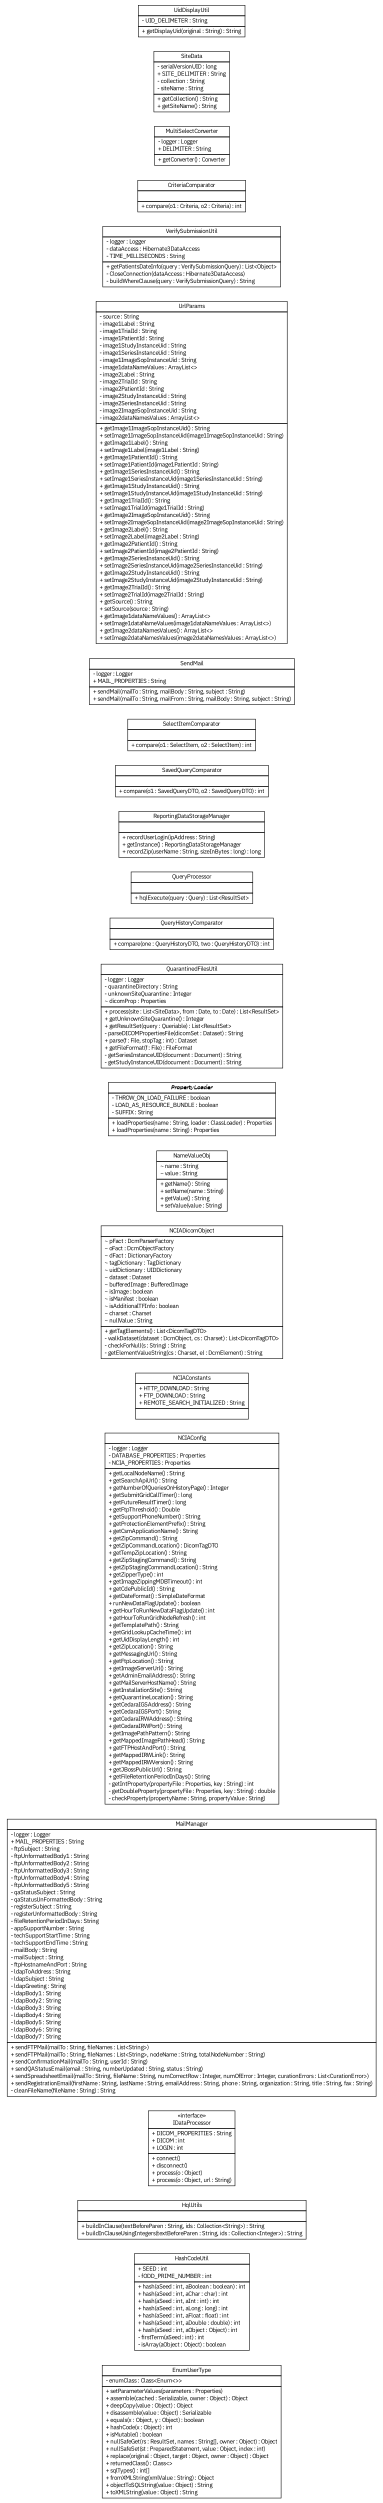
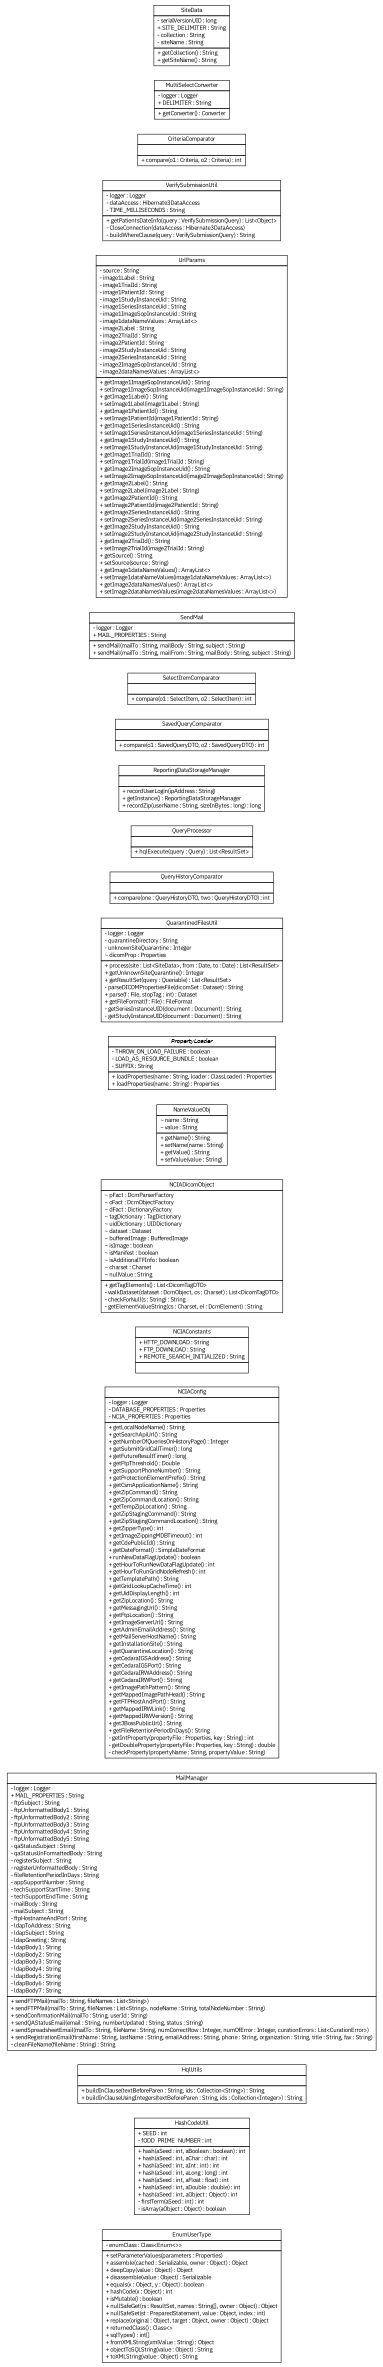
node "UidDisplayUtil": removed
node "NCIAConfig": text "+ getZipCommandLocation() : DicomTagDTO" -> "+ getZipCommandLocation() : String"
node "IDataProcessor": removed
